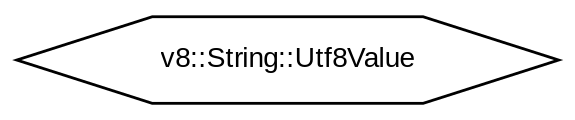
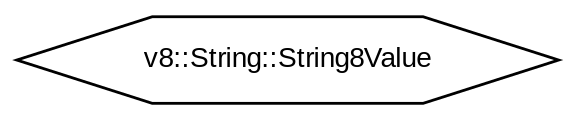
node "v8::String::Utf8Value": label "v8::String::Utf8Value" -> "v8::String::String8Value"
